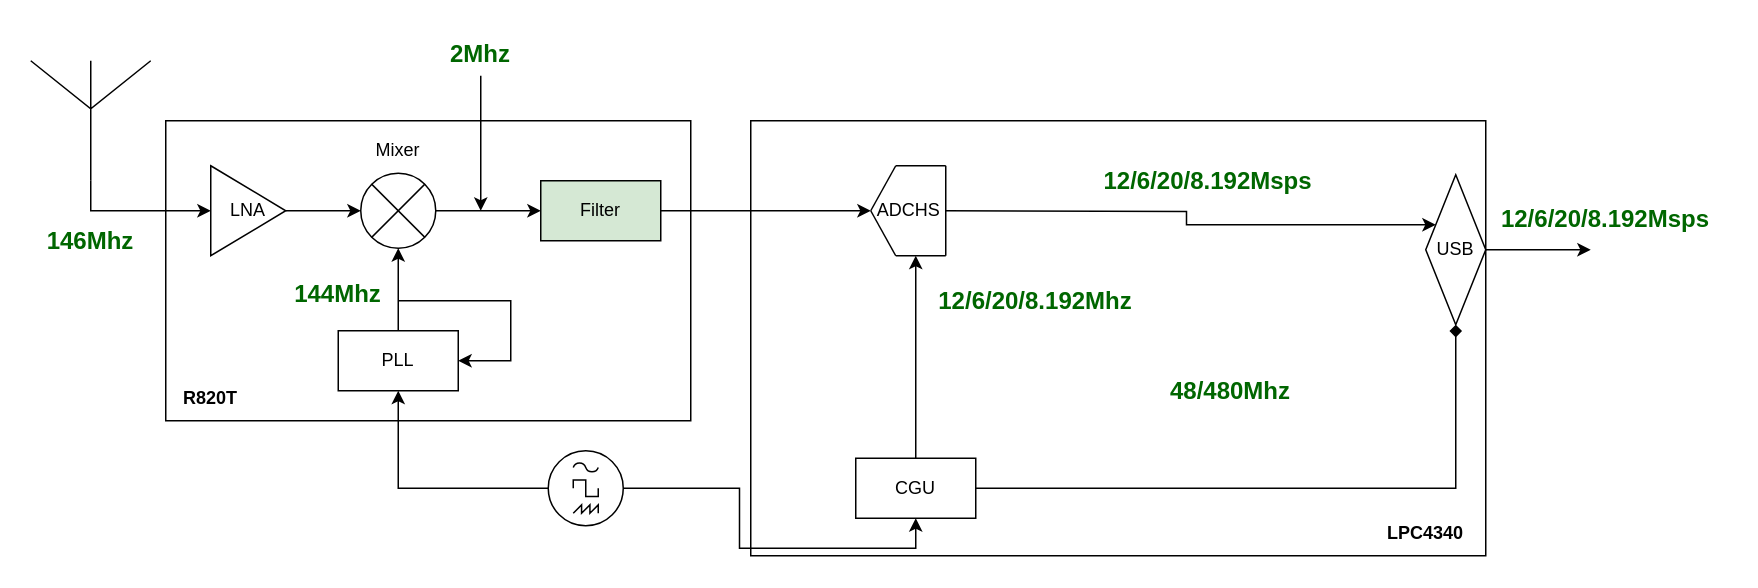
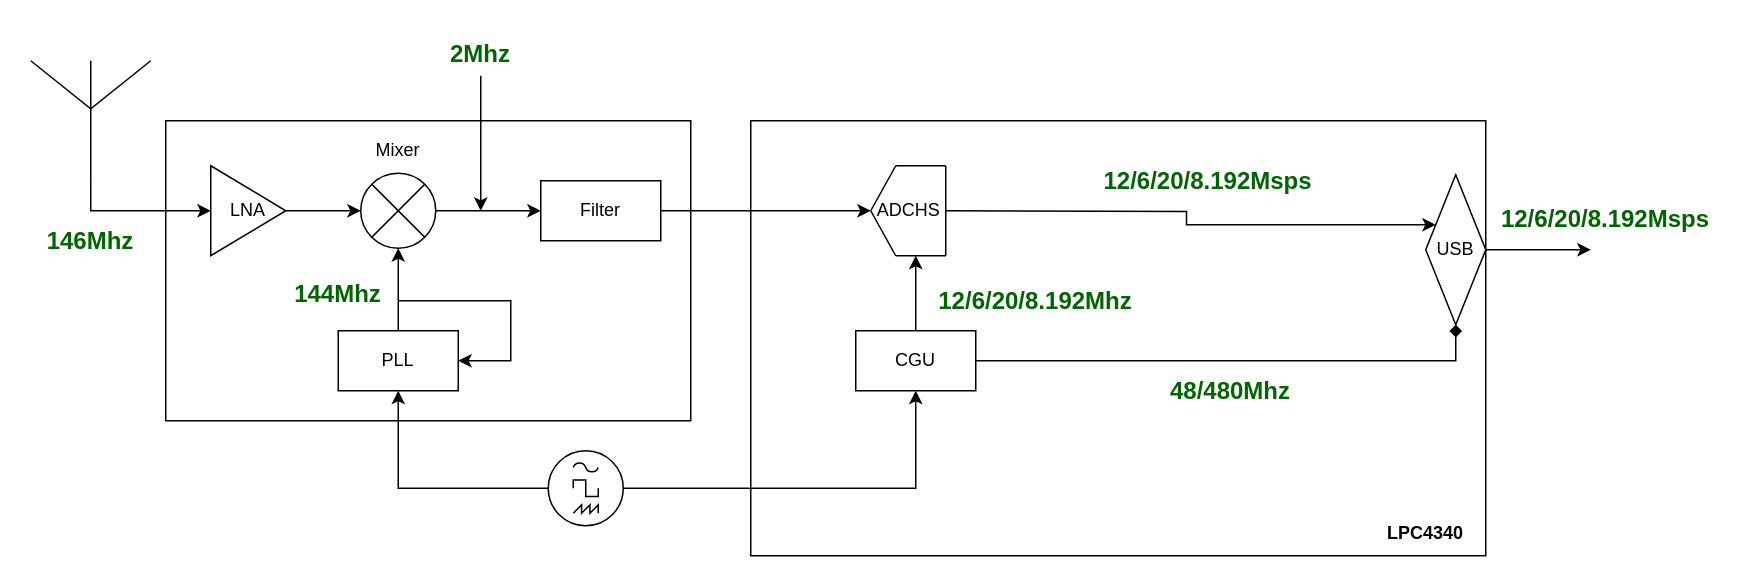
node "Filter": fillcolor #d5e8d4 -> #ffffff
node "R820T": removed
node "CGU": moved (916, 488) -> (916, 361)
